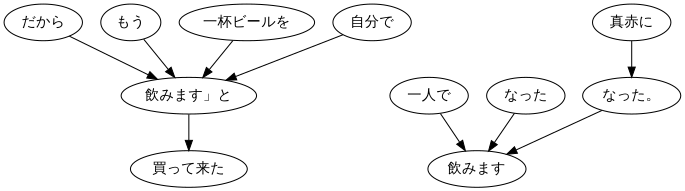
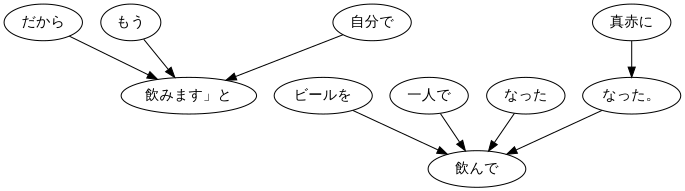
node "一杯ビールを": removed
node "ビールを": added
node "買って来た": removed
node "飲みます": label "飲みます" -> "飲んで"
